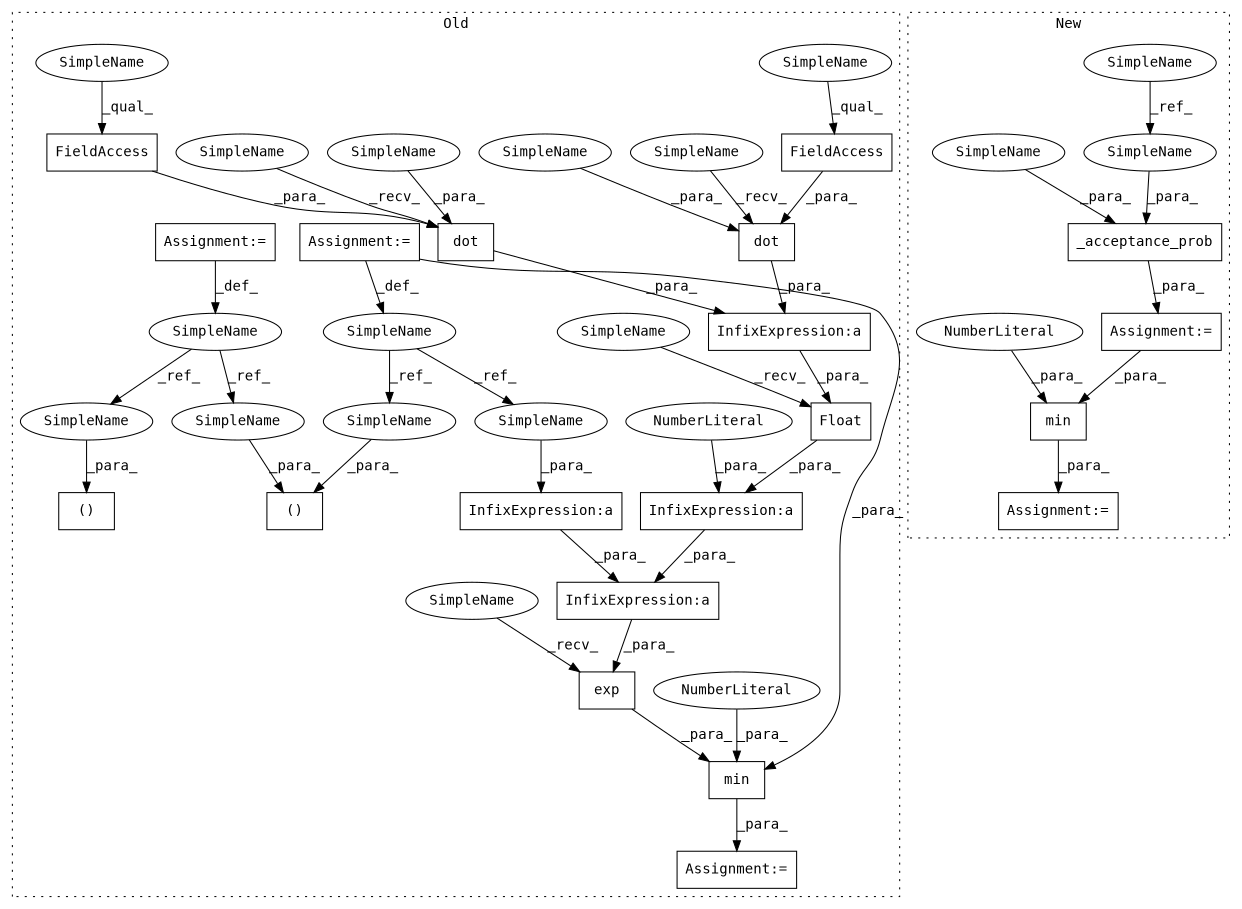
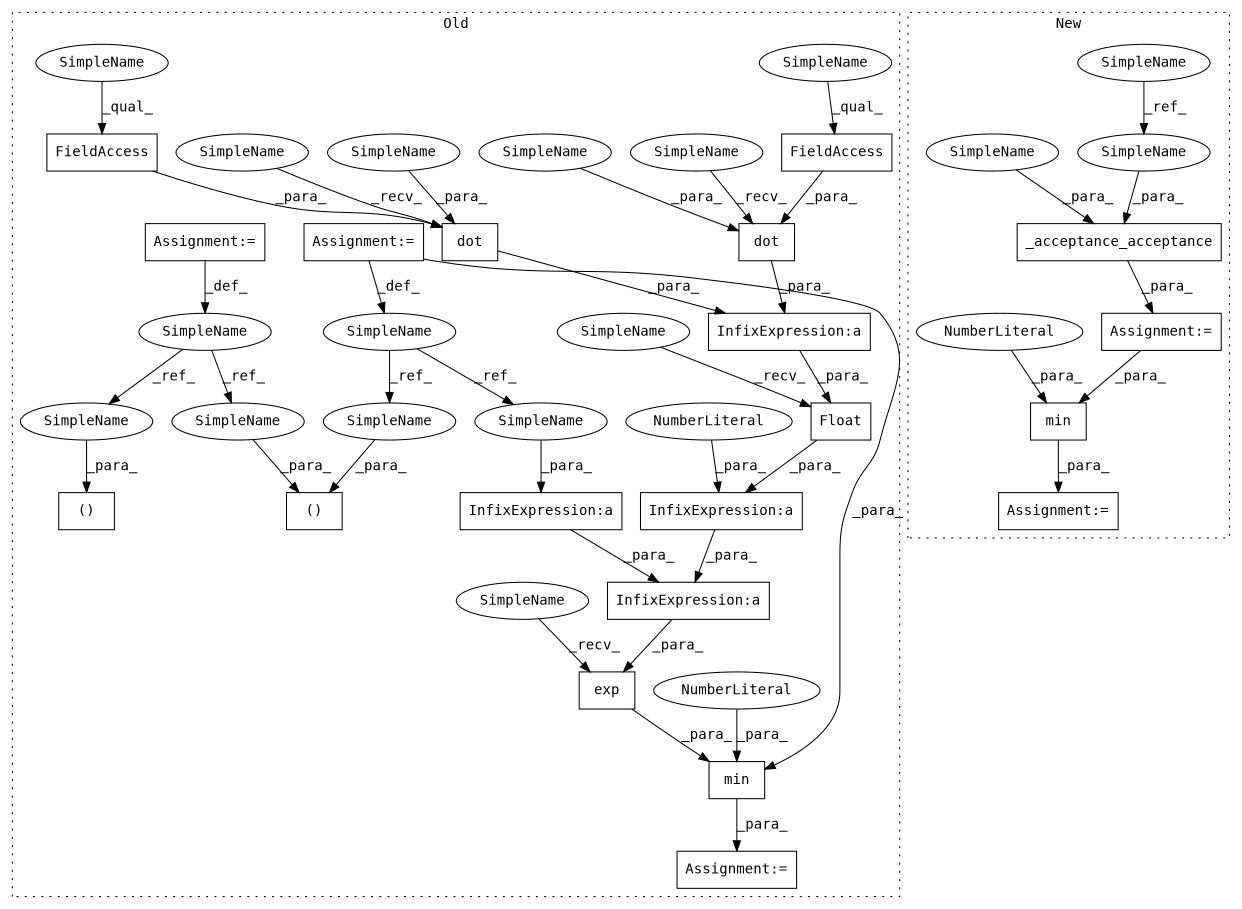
node "_acceptance_prob": label "_acceptance_prob" -> "_acceptance_acceptance"
